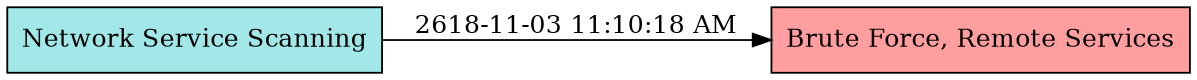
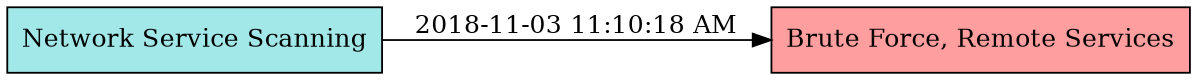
edge "Network Service Scanning" -> "Brute Force, Remote Services": label "2618-11-03 11:10:18 AM" -> "2018-11-03 11:10:18 AM"
